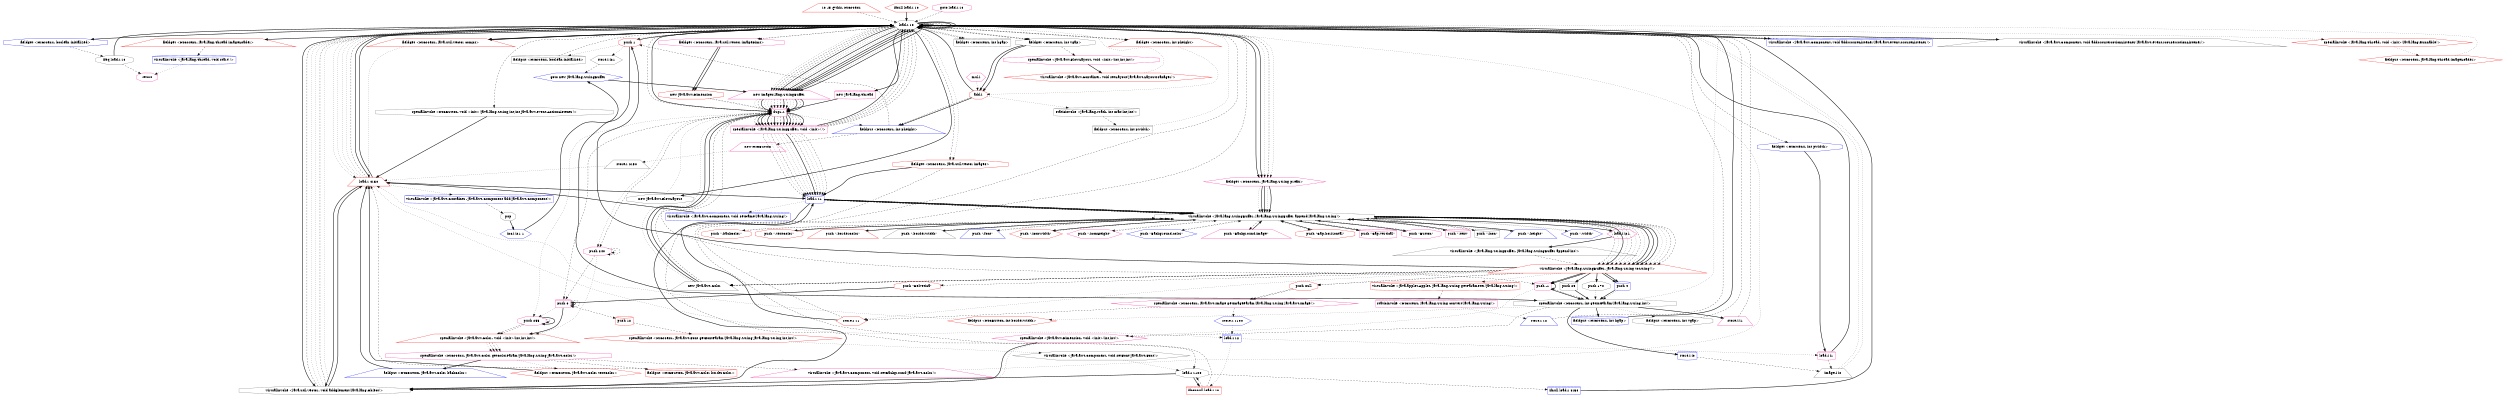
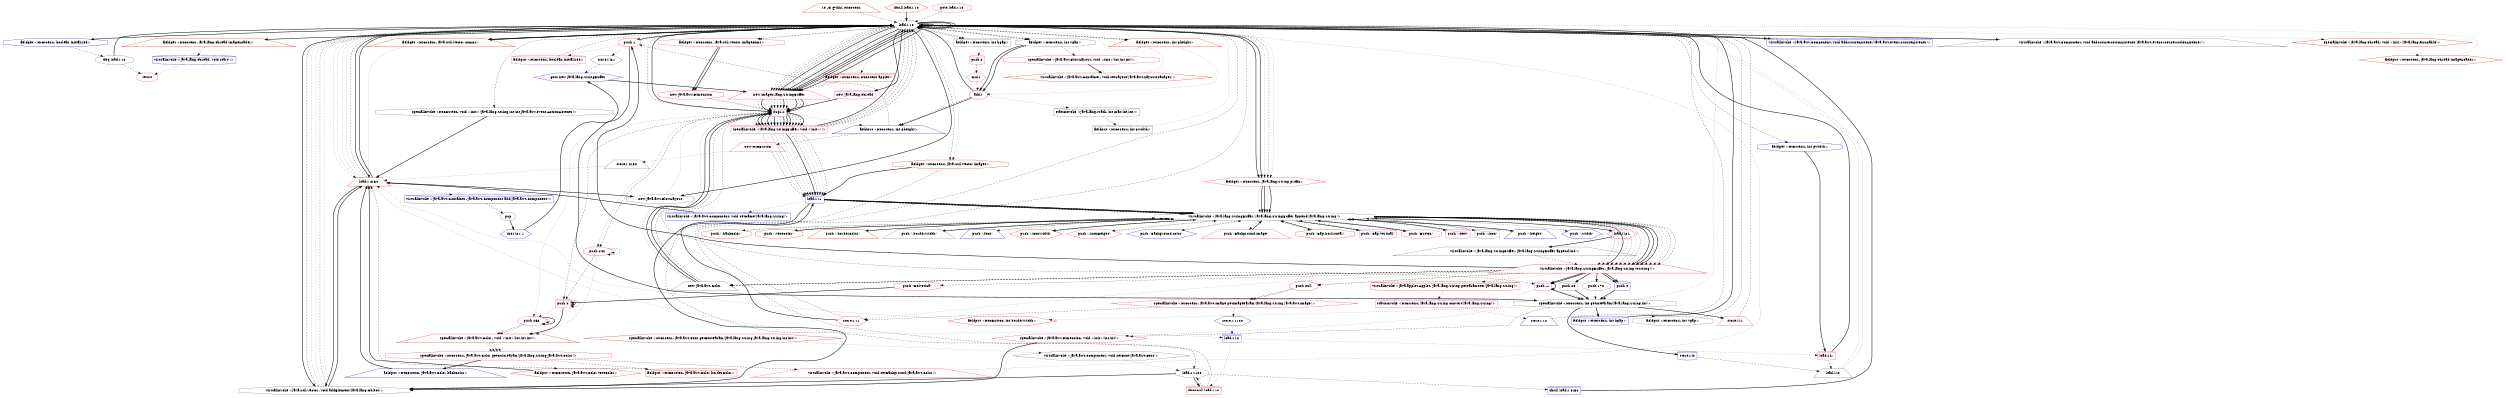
node "fieldput <NICMenu: boolean initialized>": color gray40 -> deeppink
node "push 2": added
node "fieldget <NICMenu: NICMenu applet>": added
edge "load.r $r50" -> "load.r r1": now "load.r $r50" -> "new java.awt.FlowLayout"
node "push 12": removed
node "image.i i0": label "image.i i0" -> "load.i i0"
